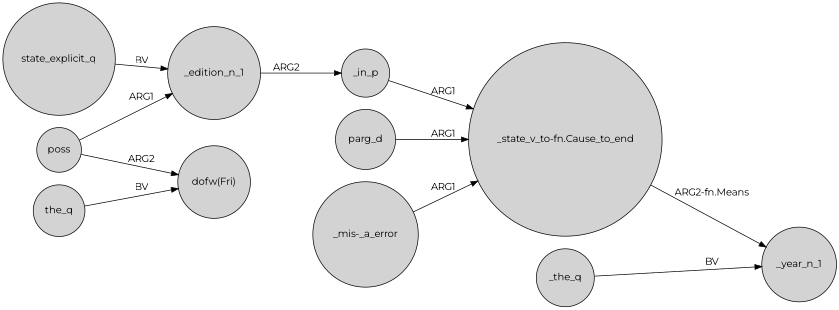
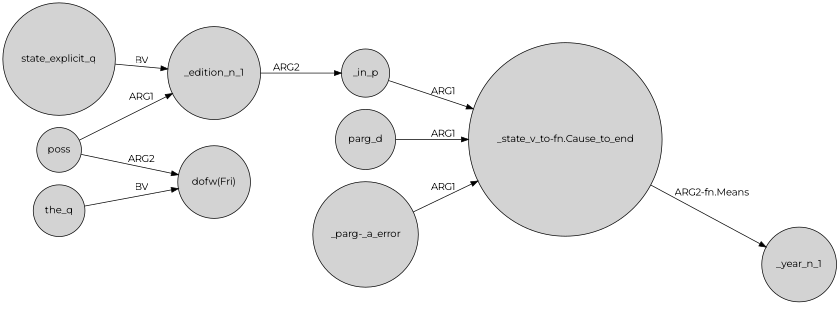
node "_mis-_a_error": label "_mis-_a_error" -> "_parg-_a_error"
node "_the_q": removed
